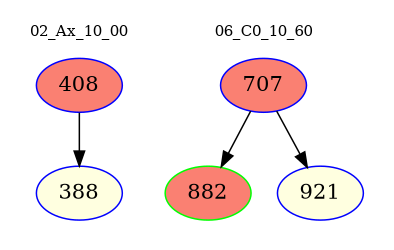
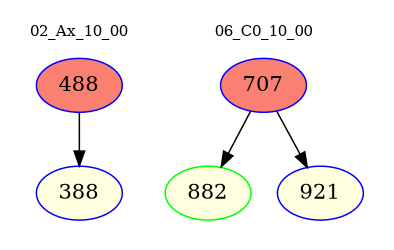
cluster "06_C0_10_60": label "06_C0_10_60" -> "06_C0_10_00"
node "408": label "408" -> "488"
node "882": fillcolor salmon -> lightyellow
